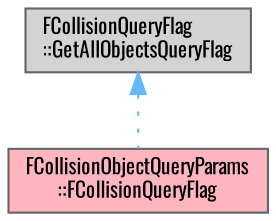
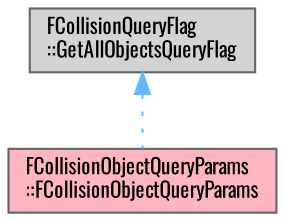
node "FCollisionObjectQueryParams ::FCollisionQueryFlag": label "FCollisionObjectQueryParams ::FCollisionQueryFlag" -> "FCollisionObjectQueryParams ::FCollisionObjectQueryParams"
